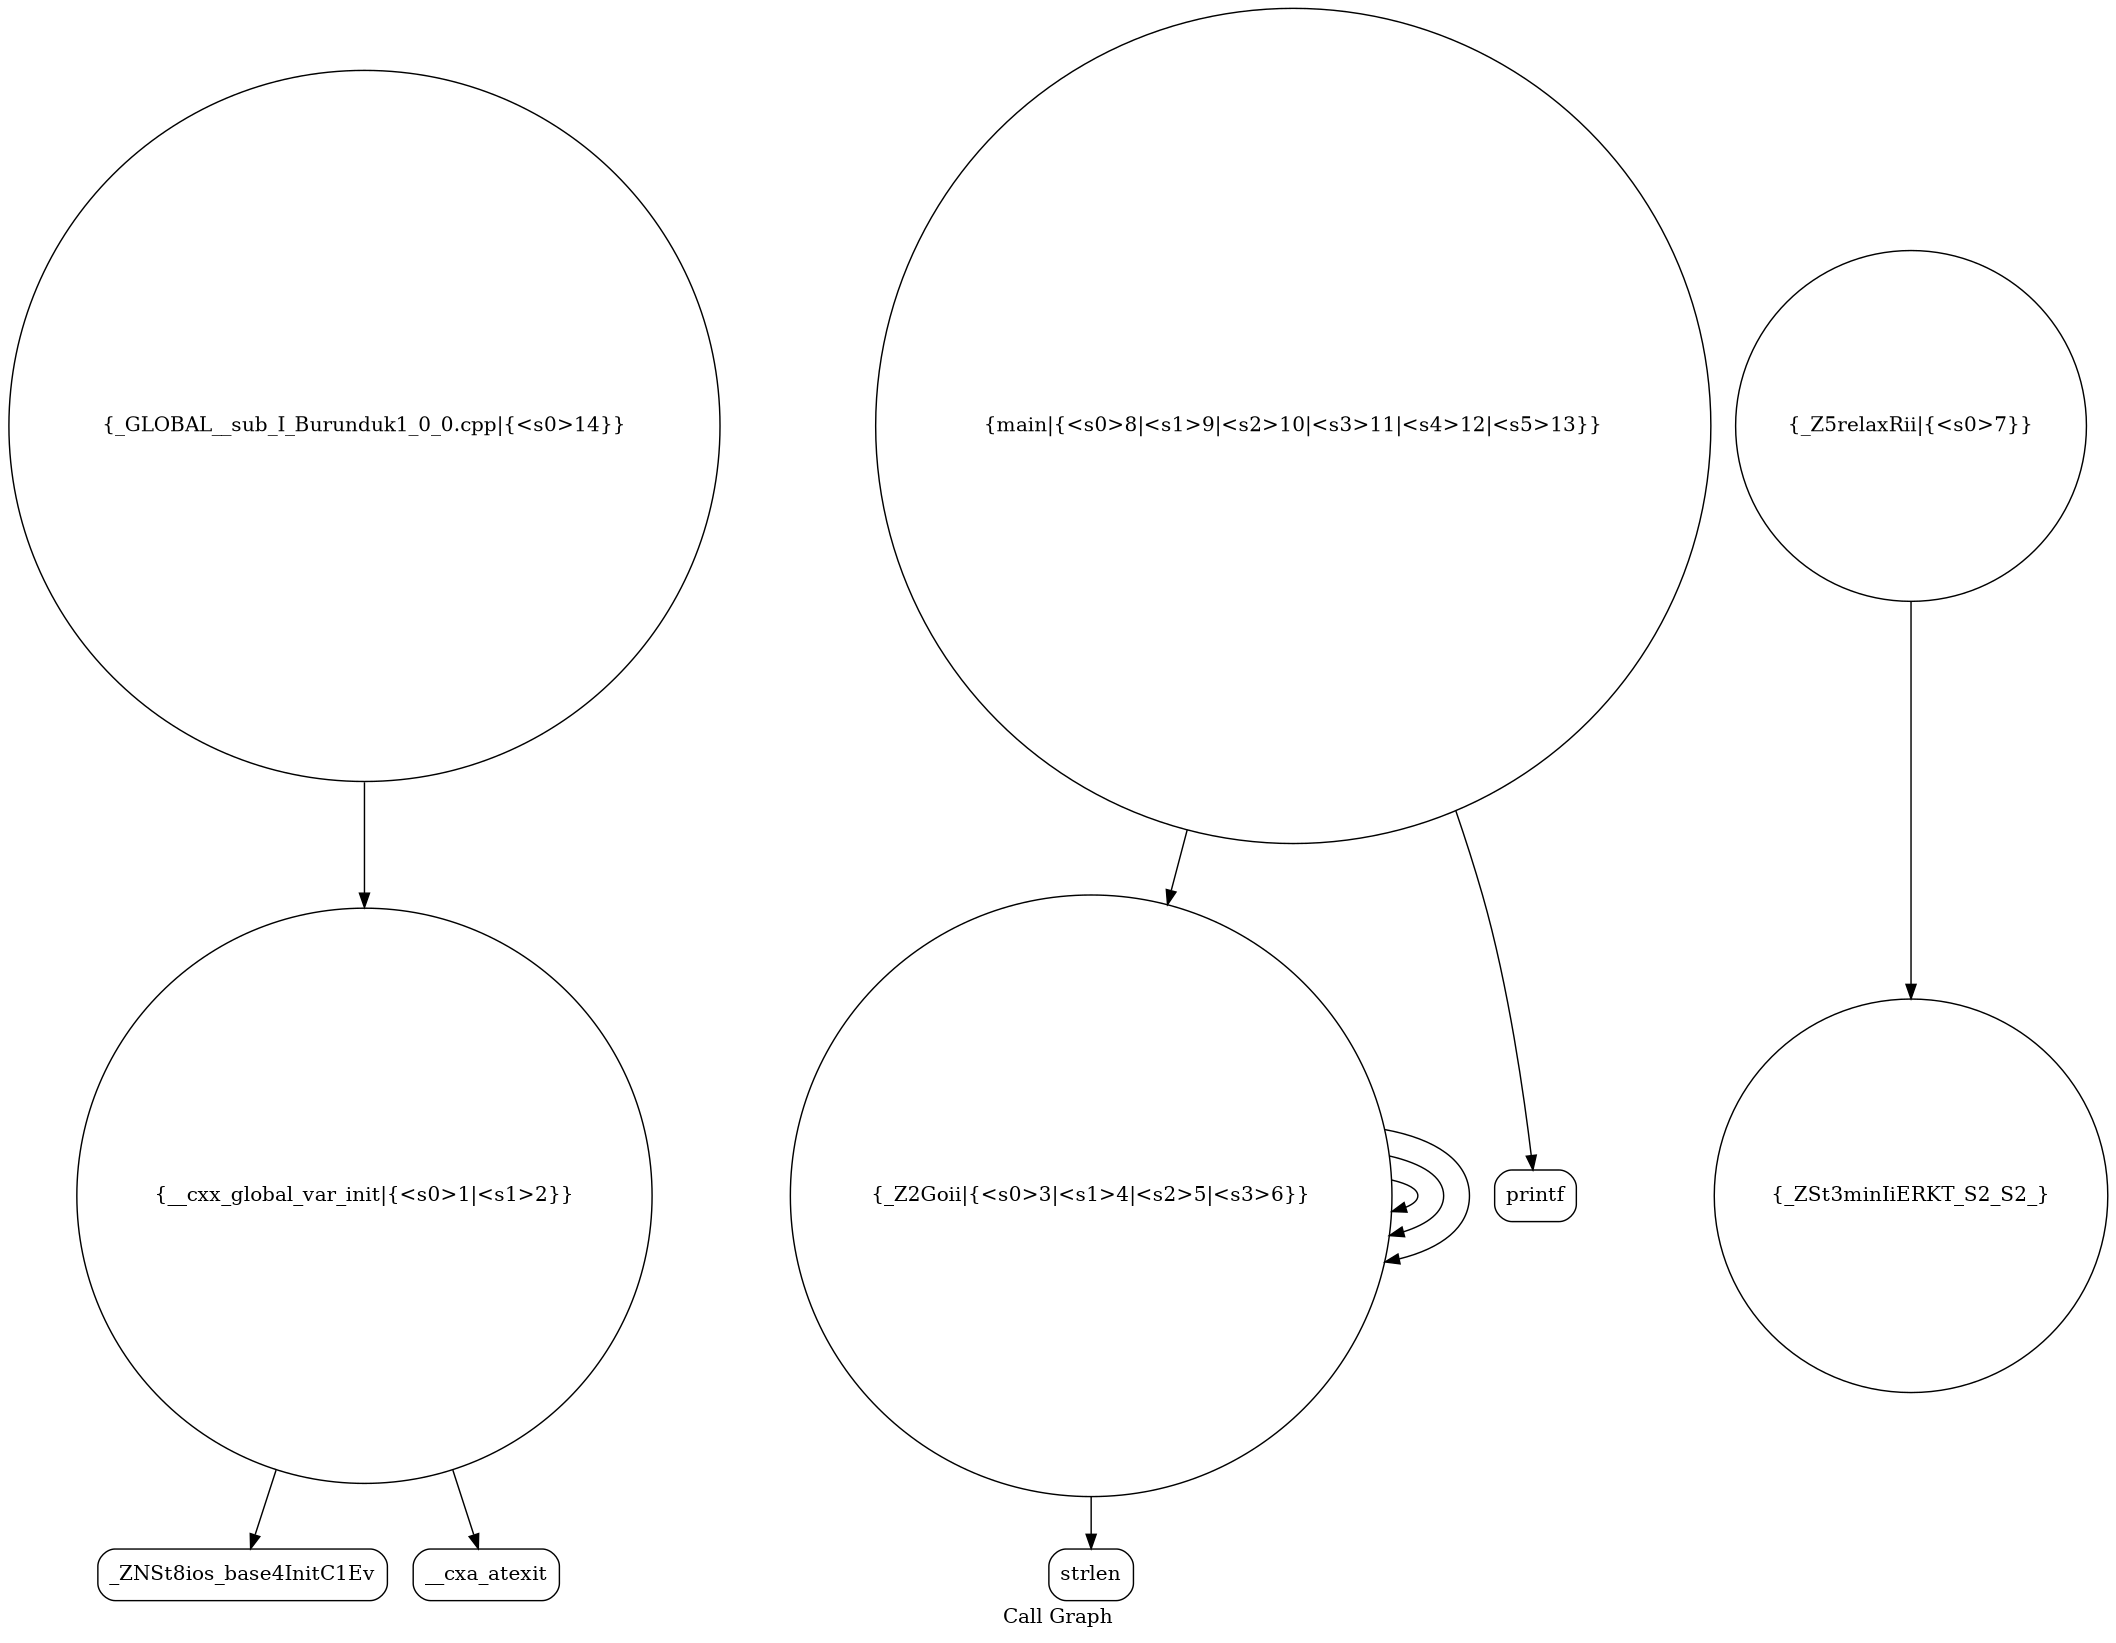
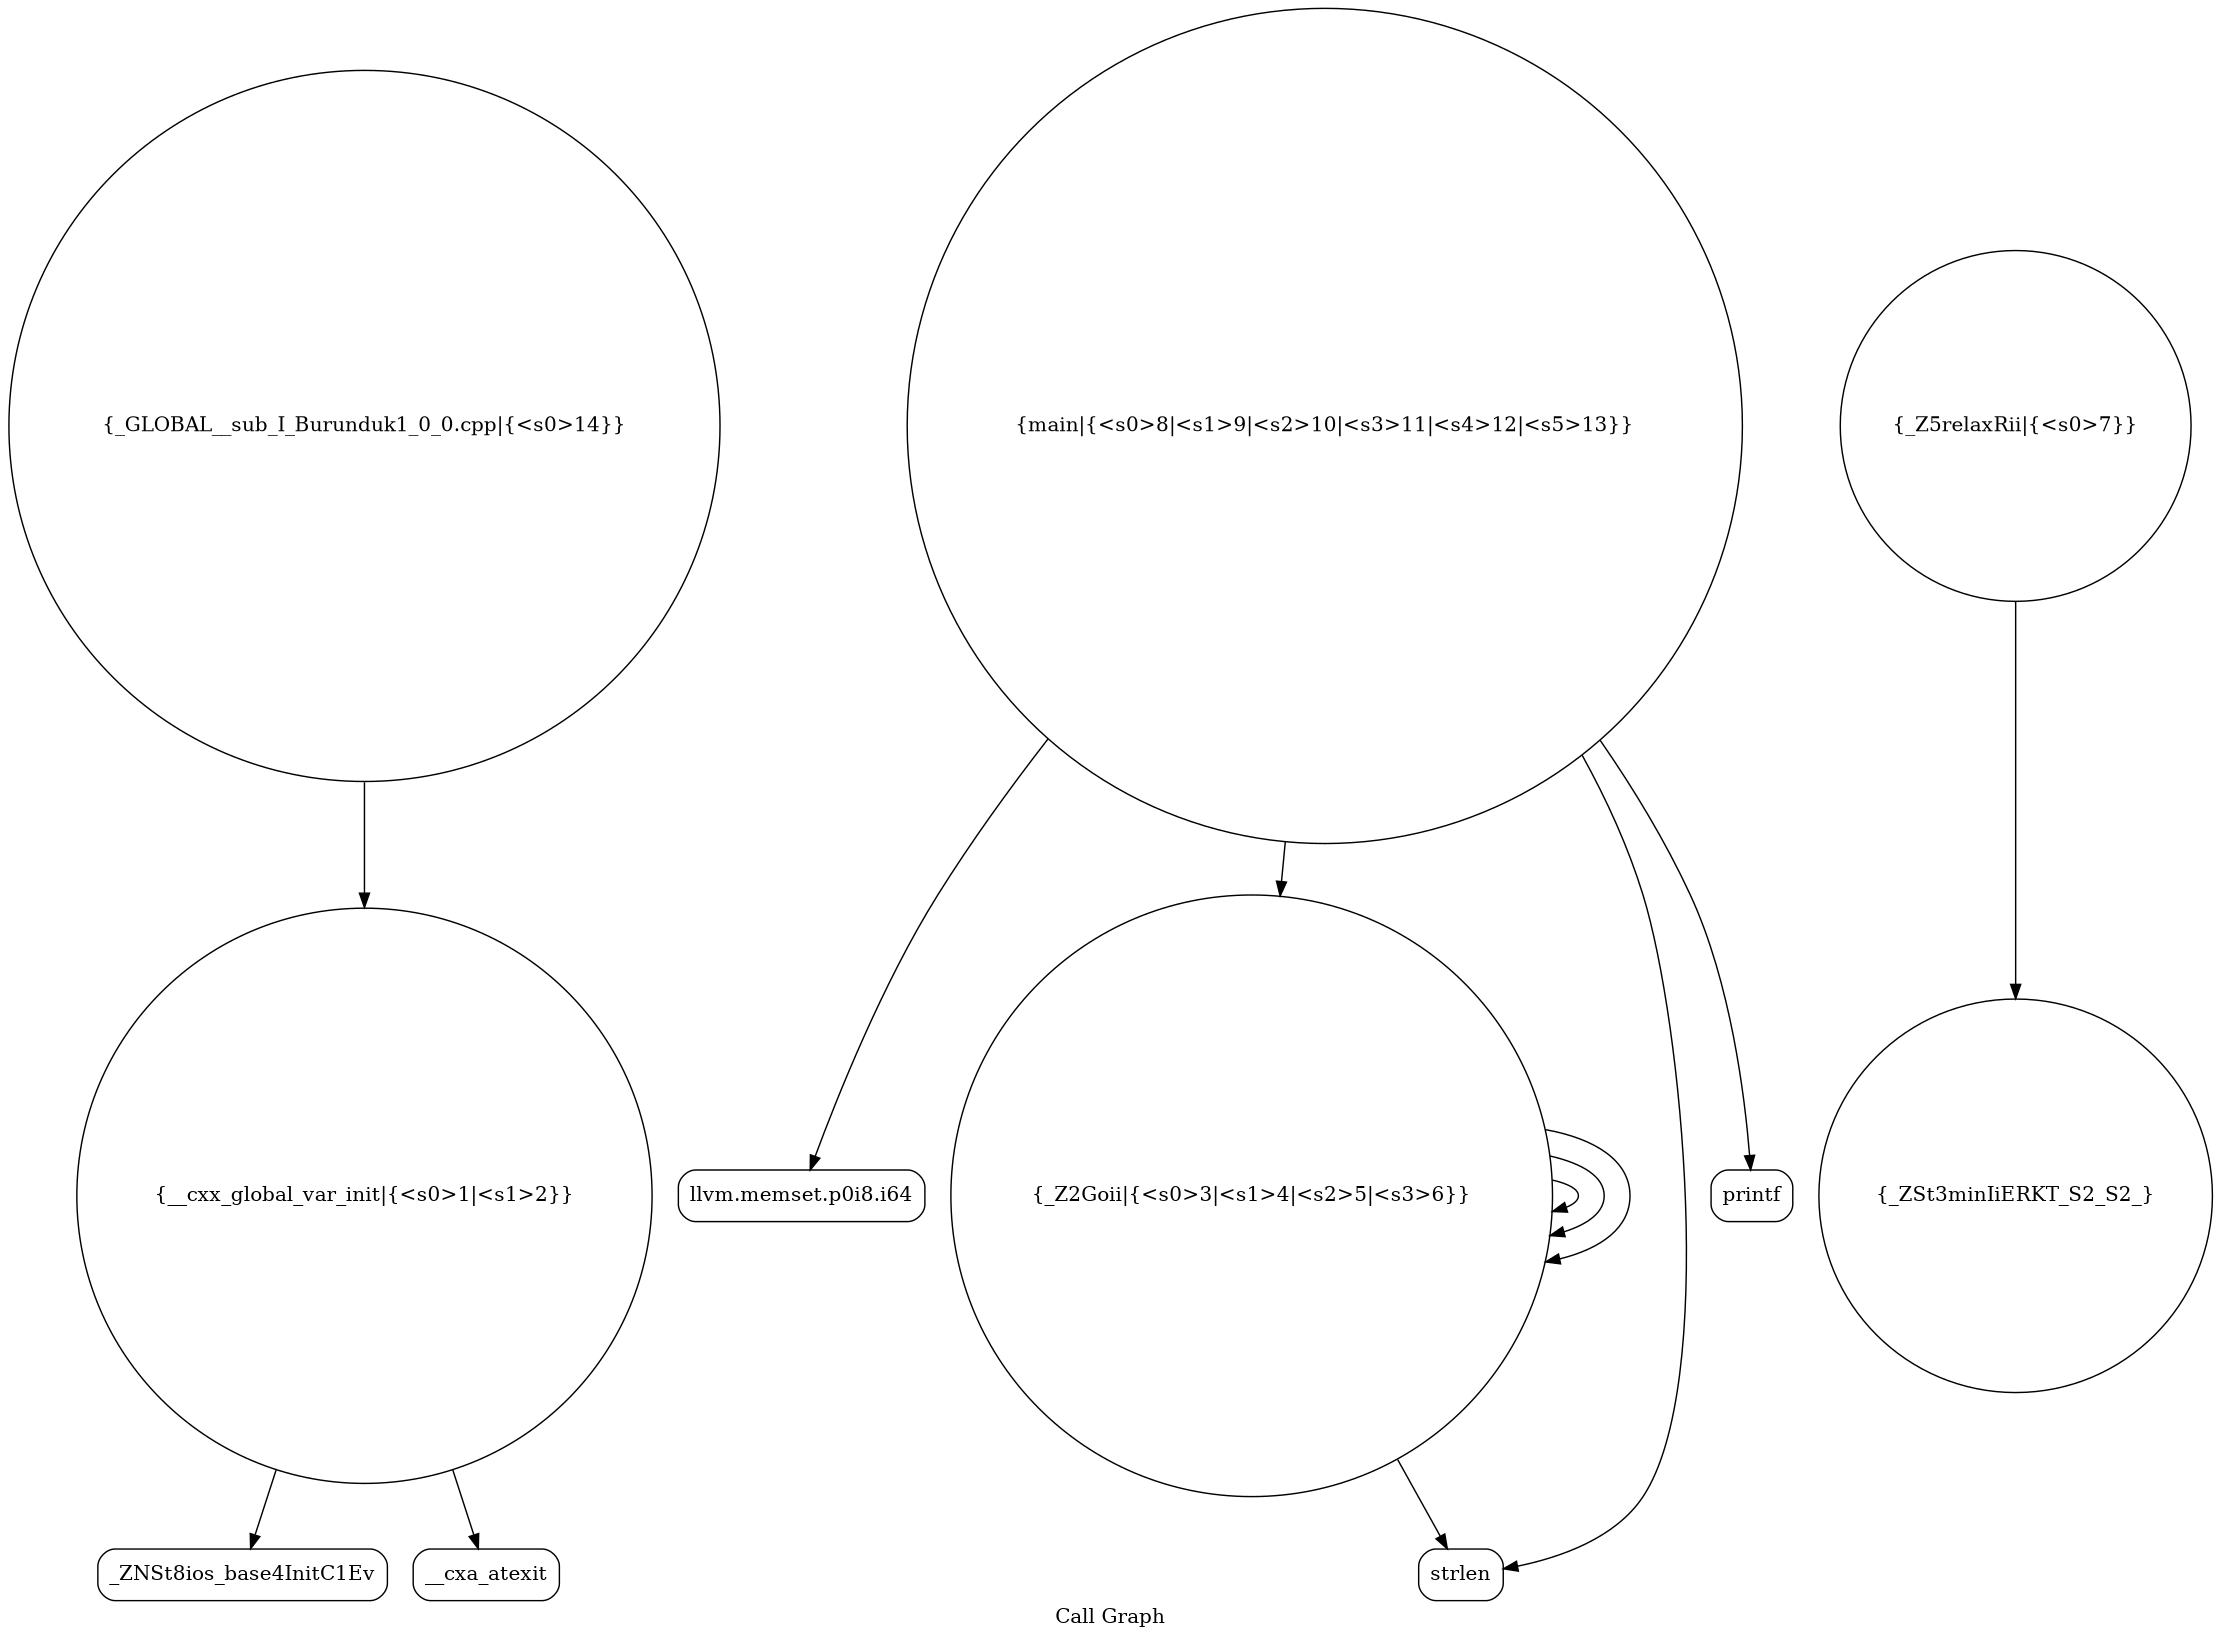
edge "{main|{<s0>8|<s1>9|<s2>10|<s3>11|<s4>12|<s5>13}}" -> "strlen": added
node "llvm.memset.p0i8.i64": added
